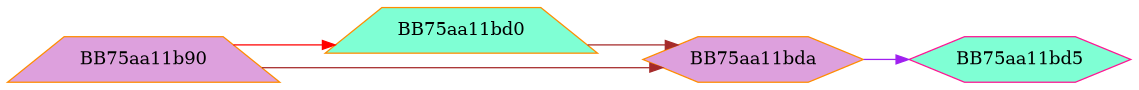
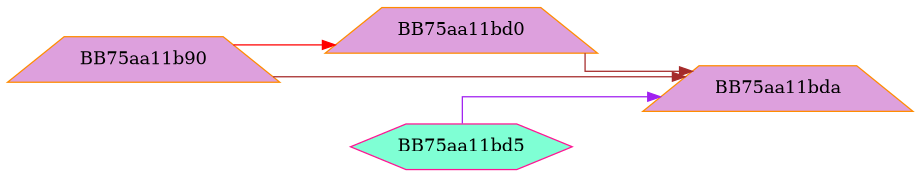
node "BB75aa11bd0": fillcolor aquamarine -> plum
node "BB75aa11bda": shape hexagon -> trapezium
edge "BB75aa11bda" -> "BB75aa11bd5": reversed
